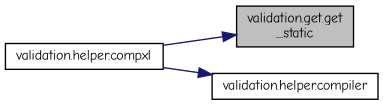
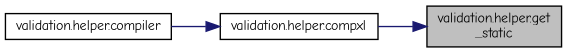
node "validation.get.get _static": label "validation.get.get _static" -> "validation.helper.get _static"
edge "validation.helper.compxl" -> "validation.helper.compiler": reversed
